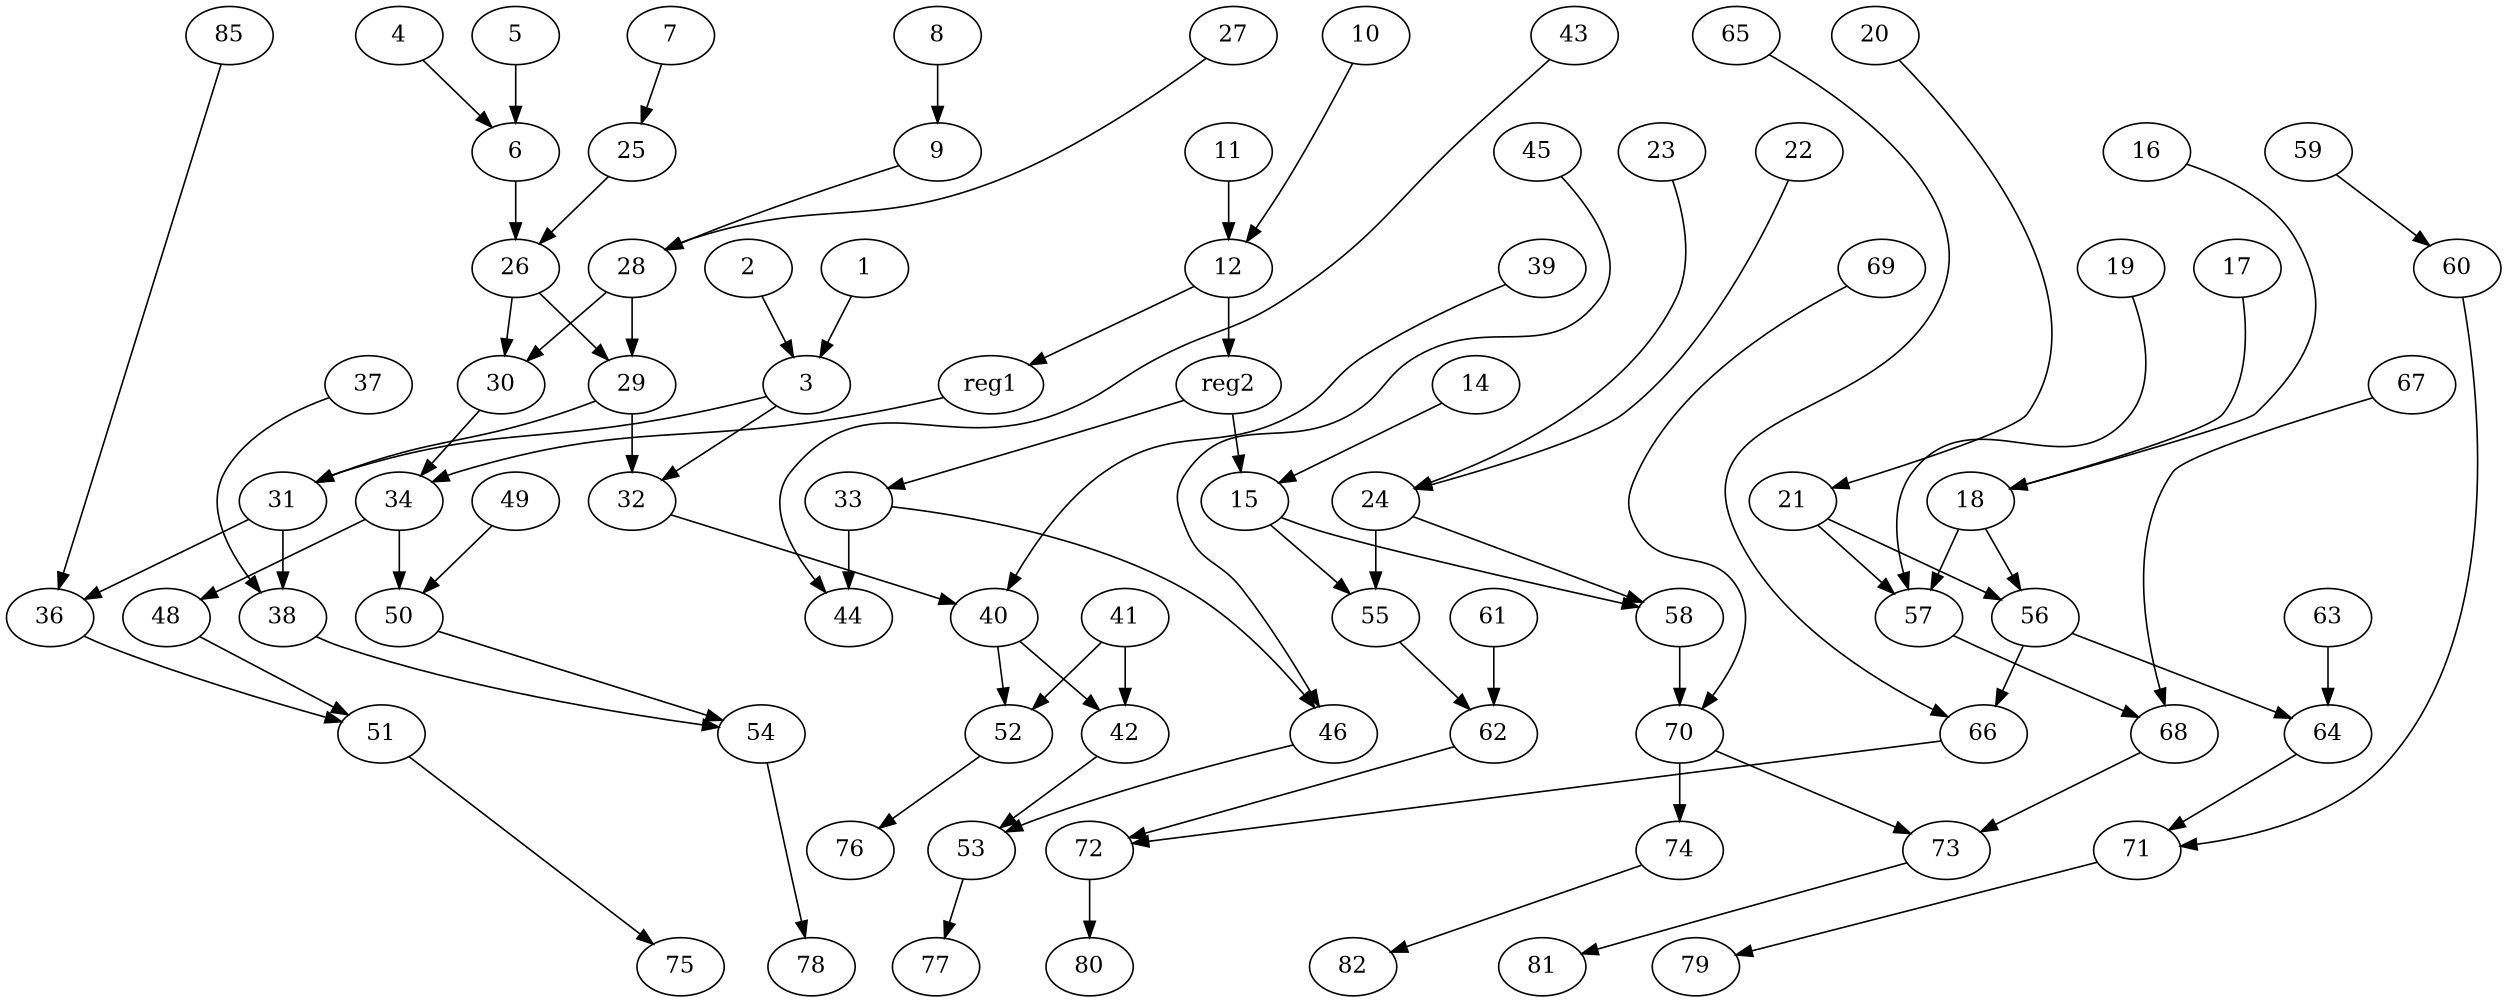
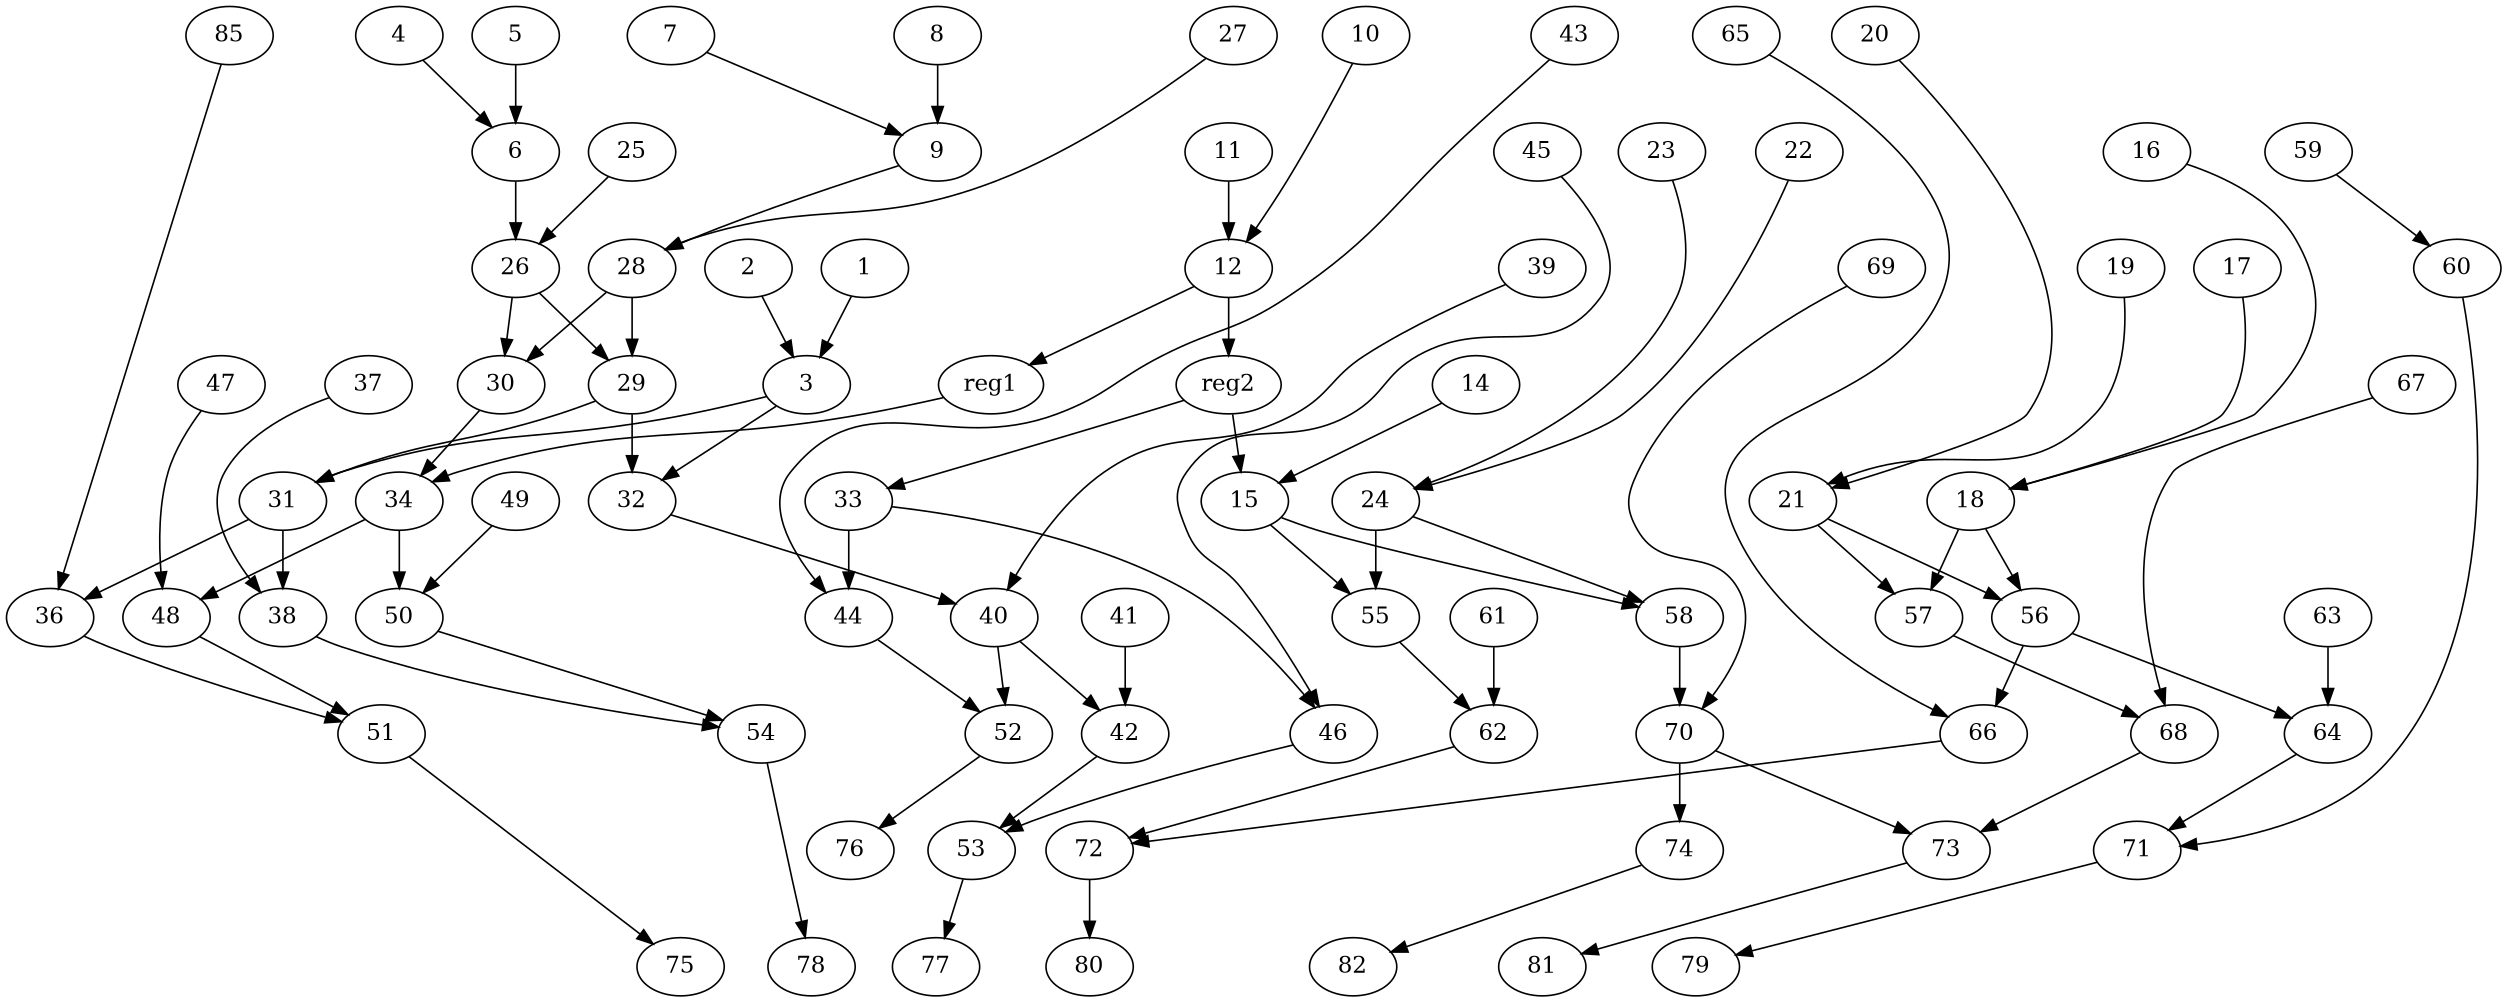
edge "7" -> "25": now "7" -> "9"
node "47": added
edge "19" -> "57": now "19" -> "21"
edge "41" -> "52": now "44" -> "52"
